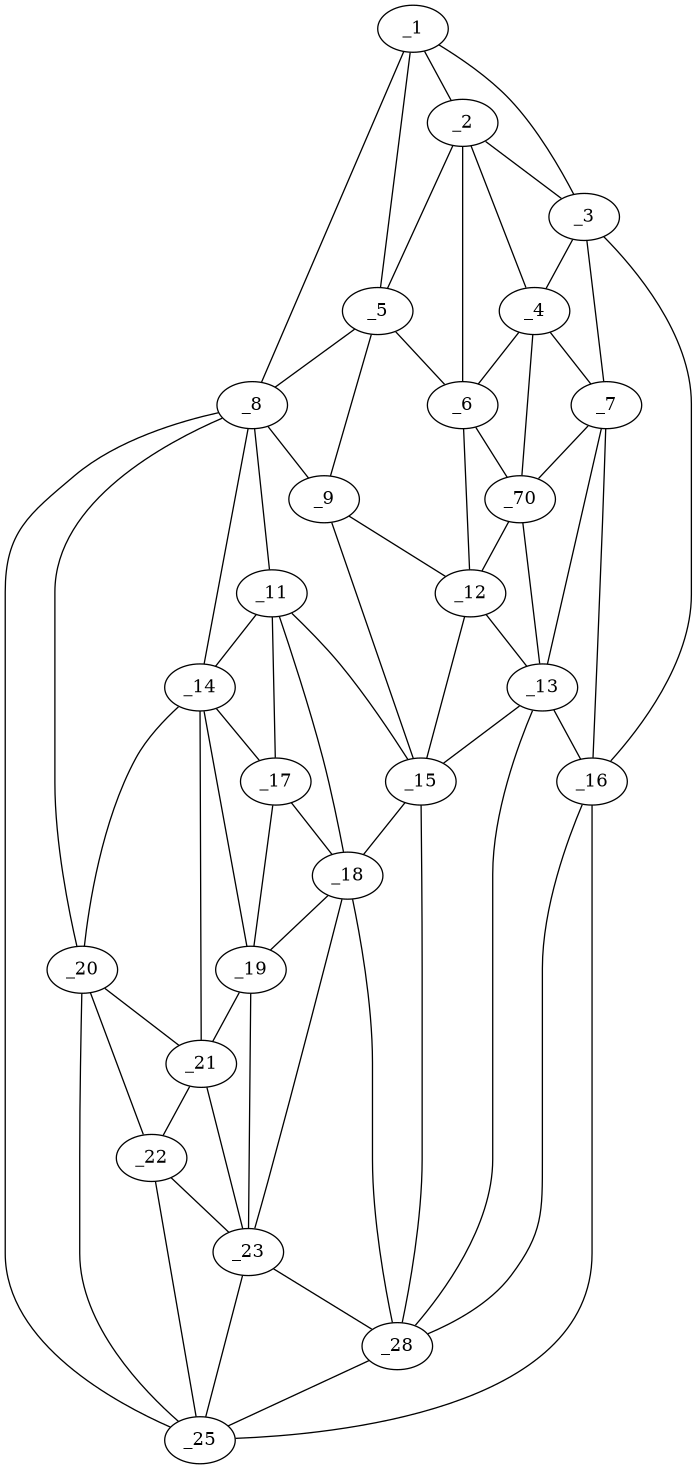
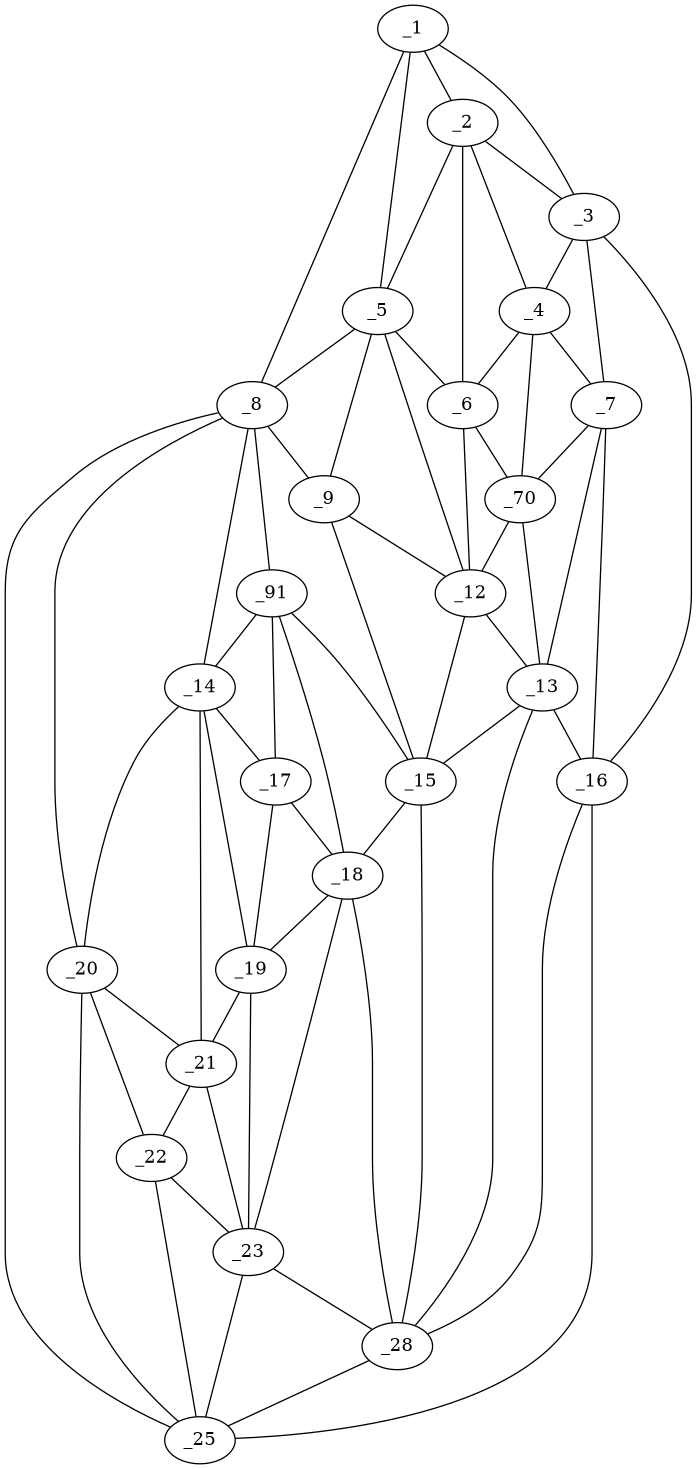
edge "_5" -- "_12": added
node "_11": label "_11" -> "_91"
